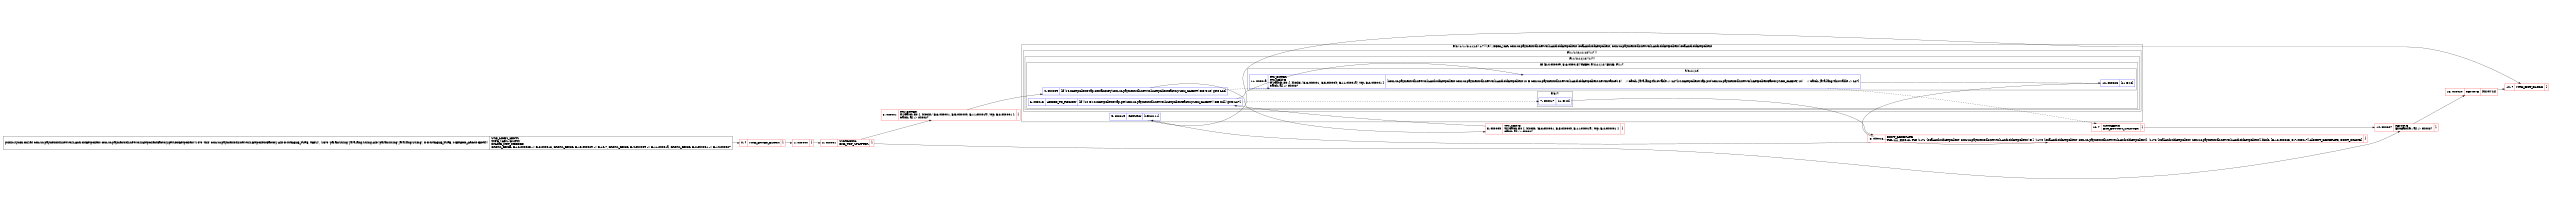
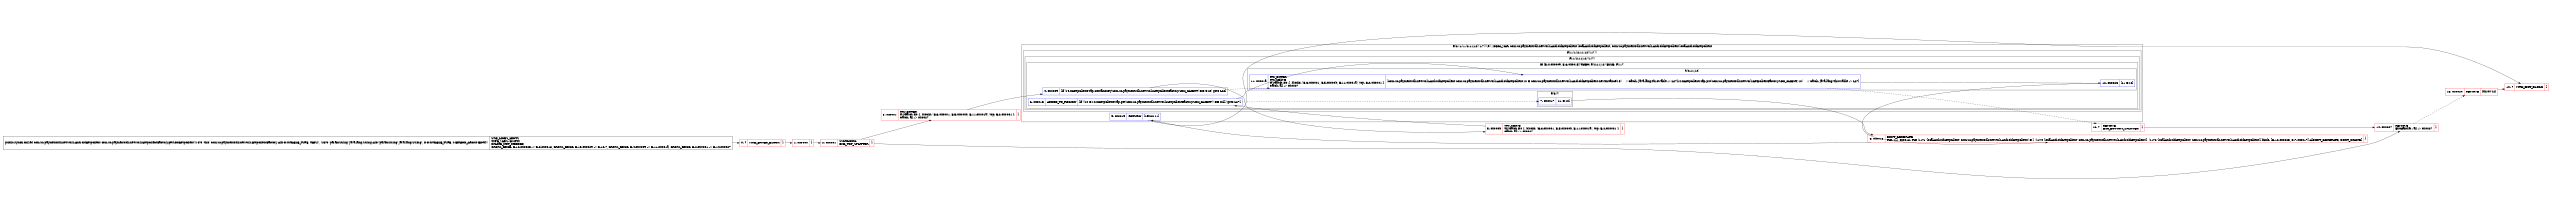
edge "14: 0x0027" -> "15: 0x0029": style solid -> dashed
node "13: ?": text "SYNTHETIC" -> "REMOVE"
